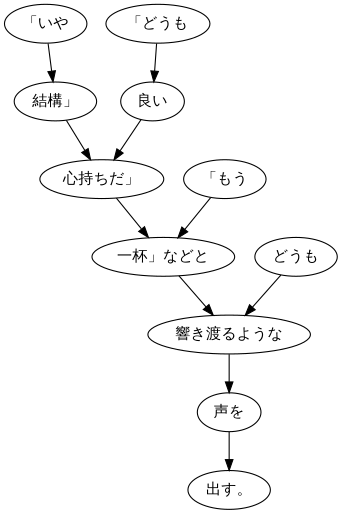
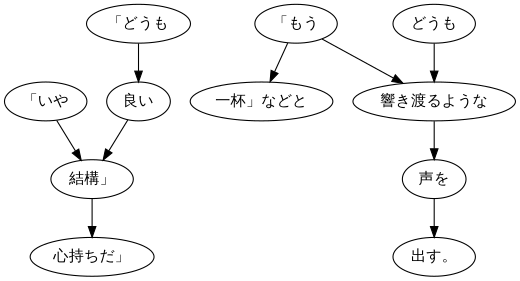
edge "良い" -> "心持ちだ」": now "良い" -> "結構」"
edge "心持ちだ」" -> "一杯」などと": removed
edge "一杯」などと" -> "響き渡るような": now "「もう" -> "響き渡るような"
